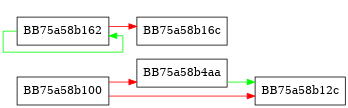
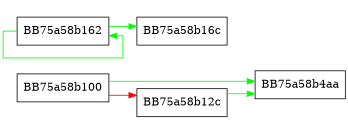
edge "BB75a58b162" -> "BB75a58b16c": color red -> green
edge "BB75a58b100" -> "BB75a58b4aa": color red -> green
edge "BB75a58b4aa" -> "BB75a58b12c": reversed
